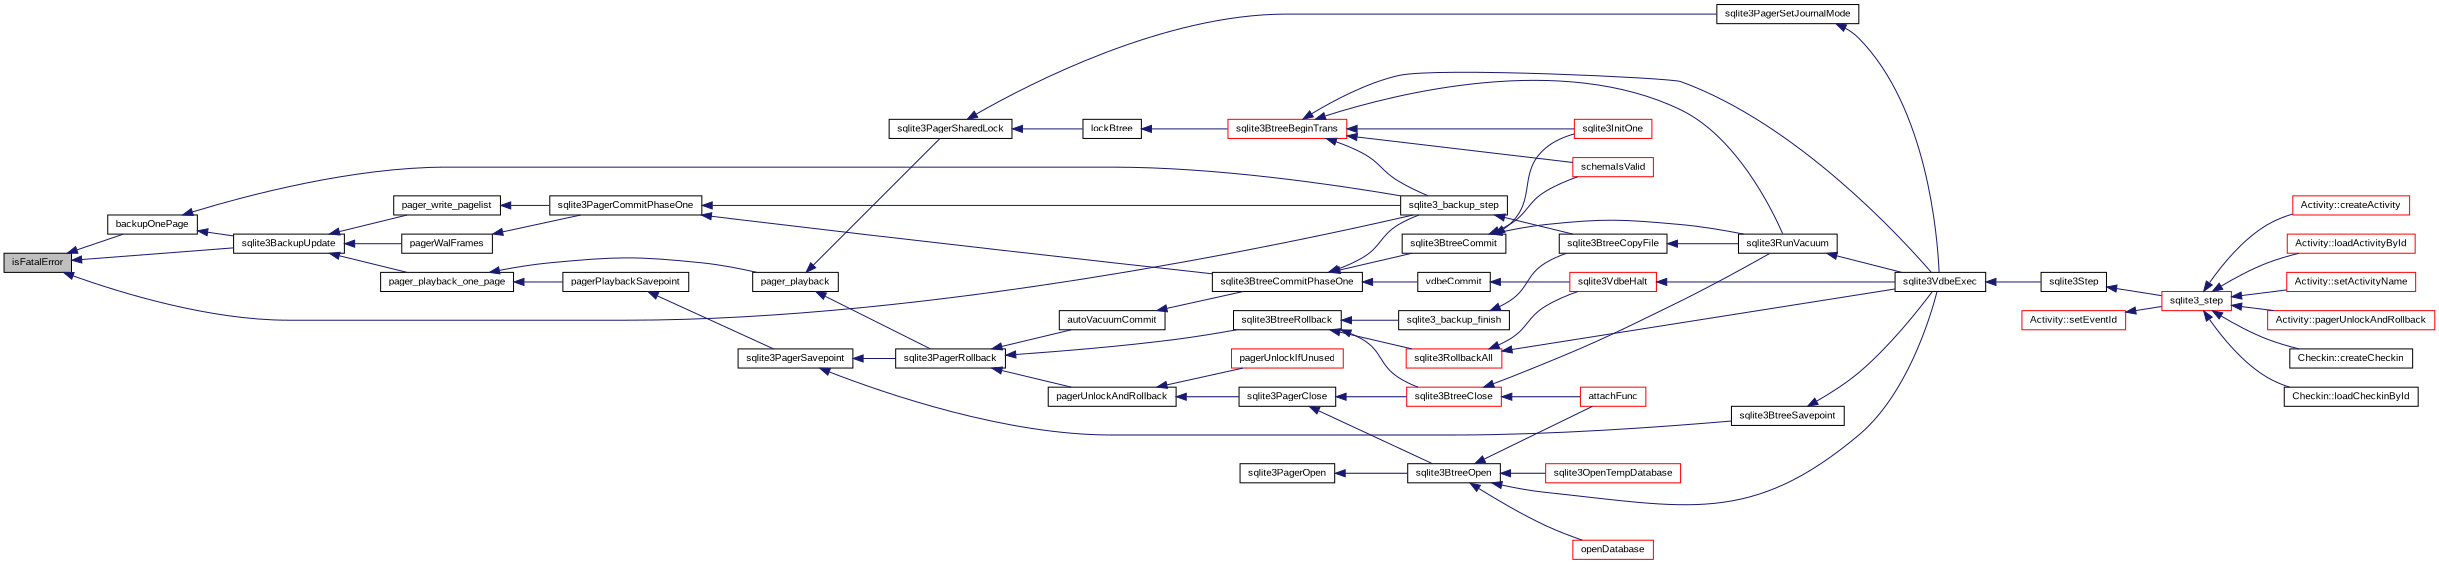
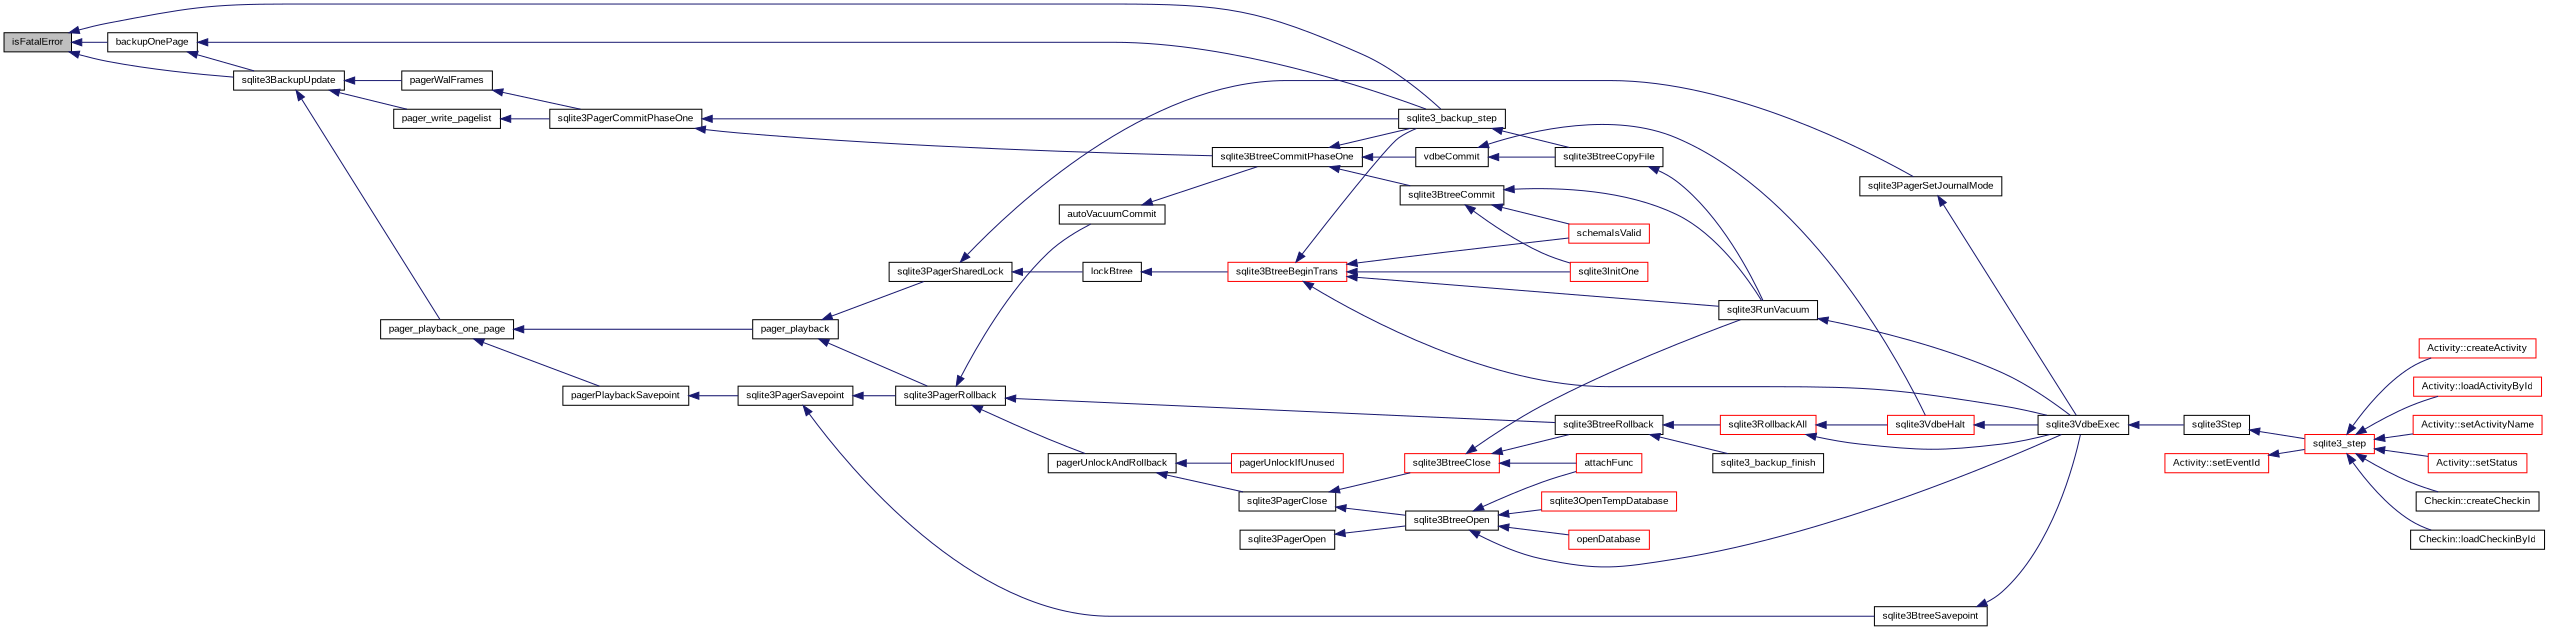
edge "sqlite3BtreeCopyFile" -> "sqlite3_backup_finish": now "sqlite3BtreeCopyFile" -> "vdbeCommit"
node "Activity::pagerUnlockAndRollback": label "Activity::pagerUnlockAndRollback" -> "Activity::setStatus"
edge "sqlite3BtreeClose" -> "sqlite3BtreeRollback": reversed
